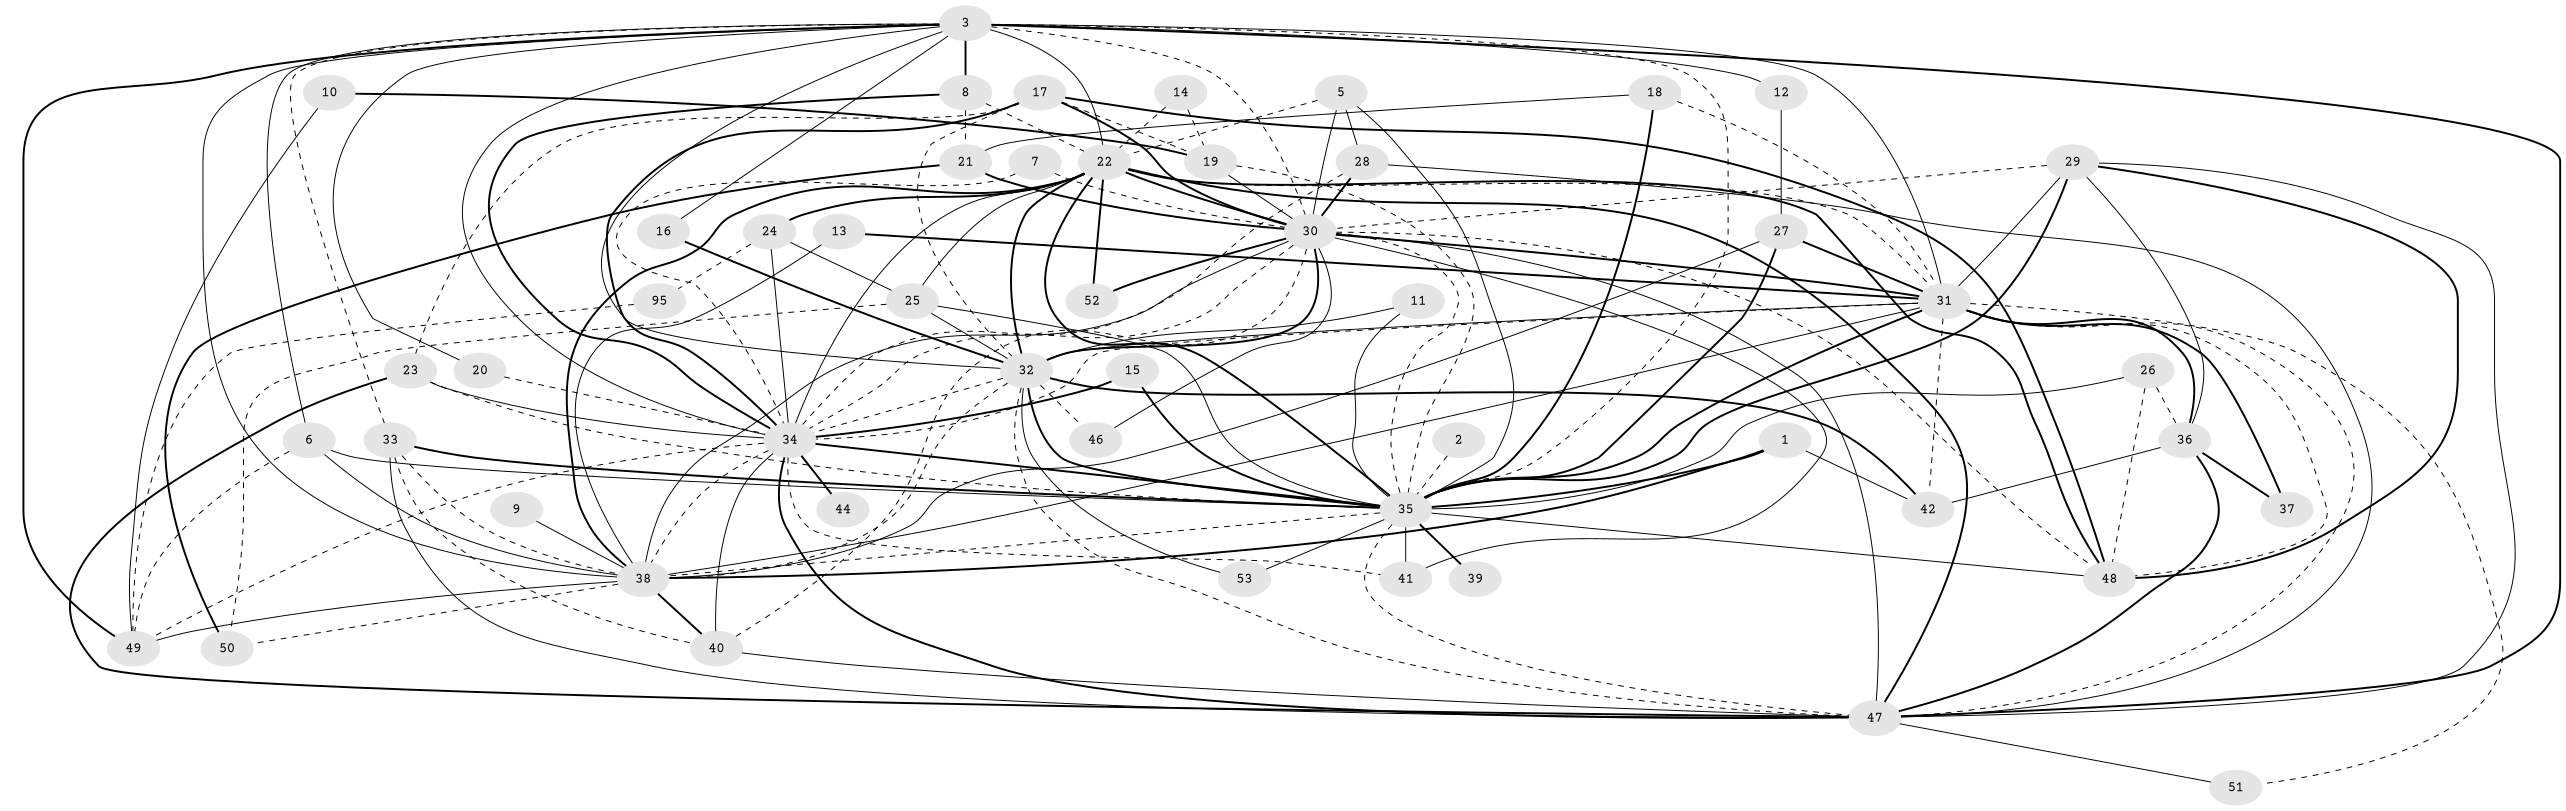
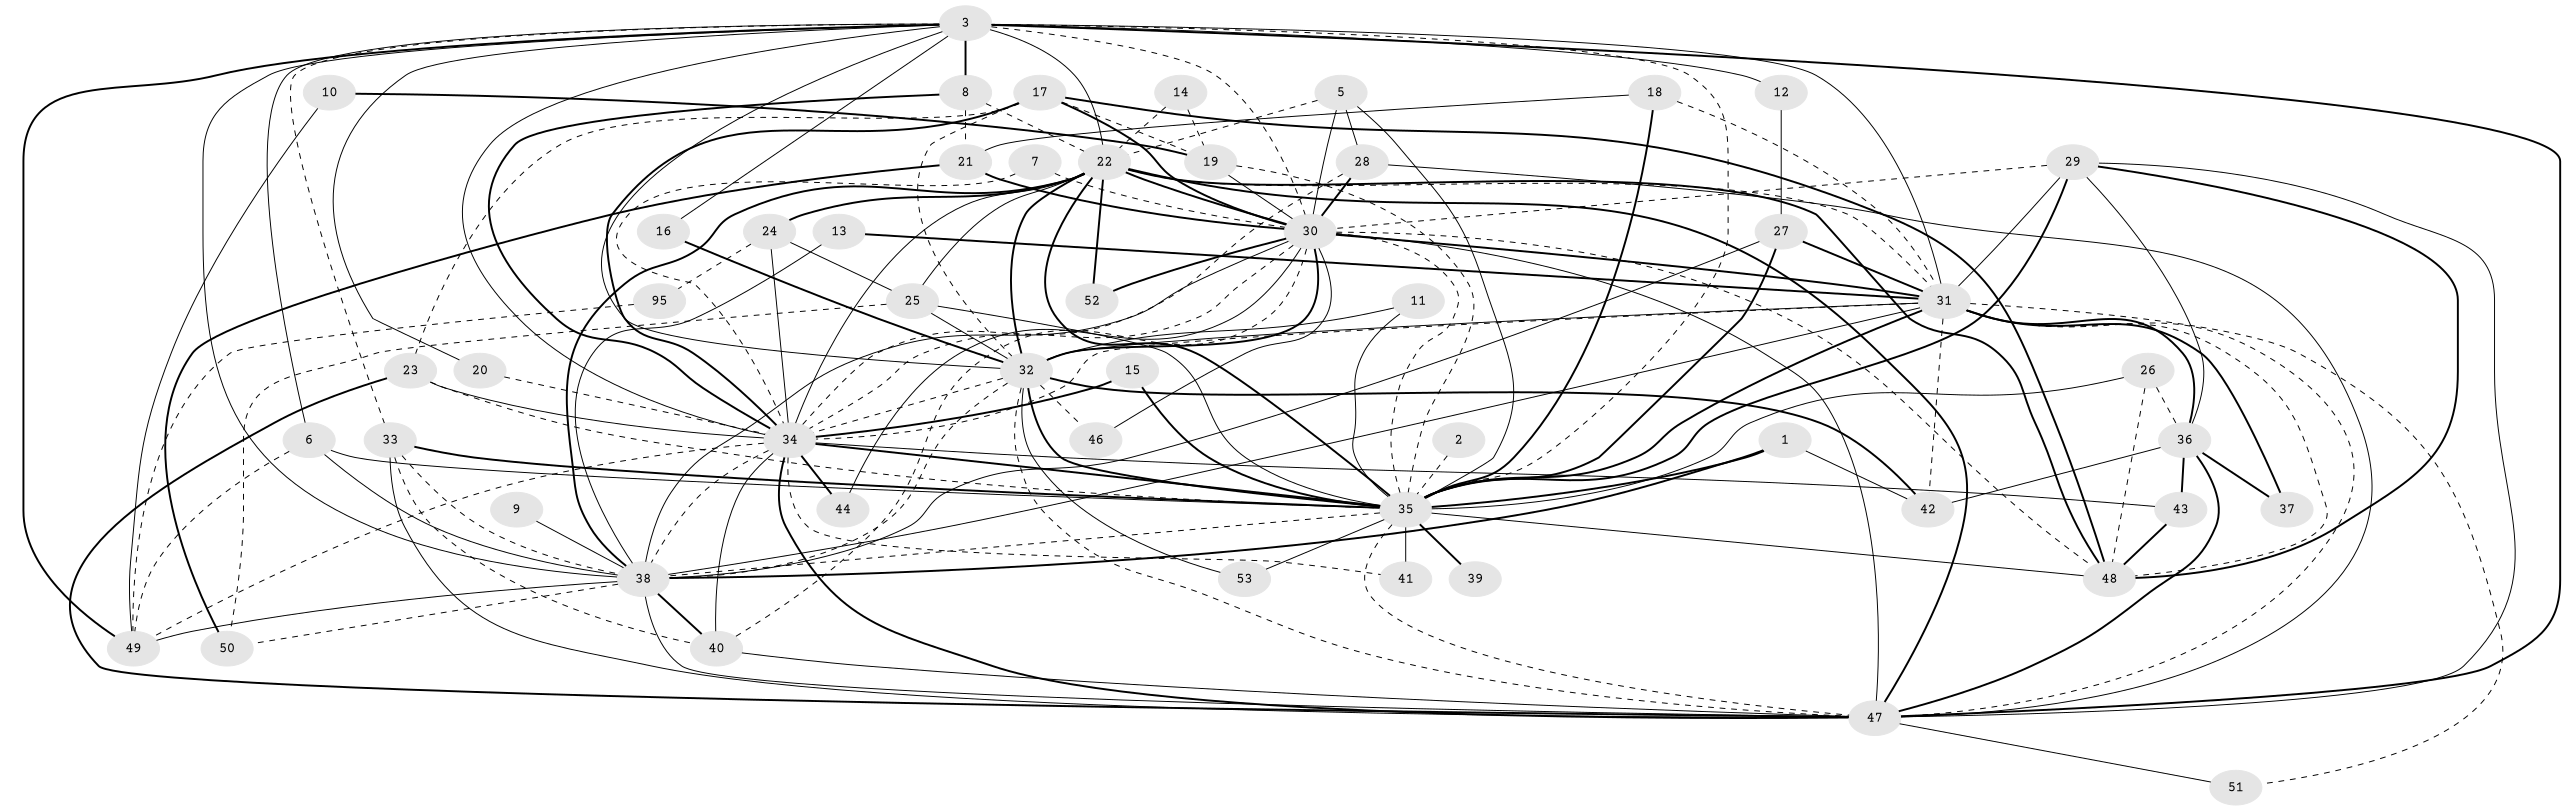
edge "30" -- "41": now "30" -- "44"
node "43": added
edge "38" -- "47": added
